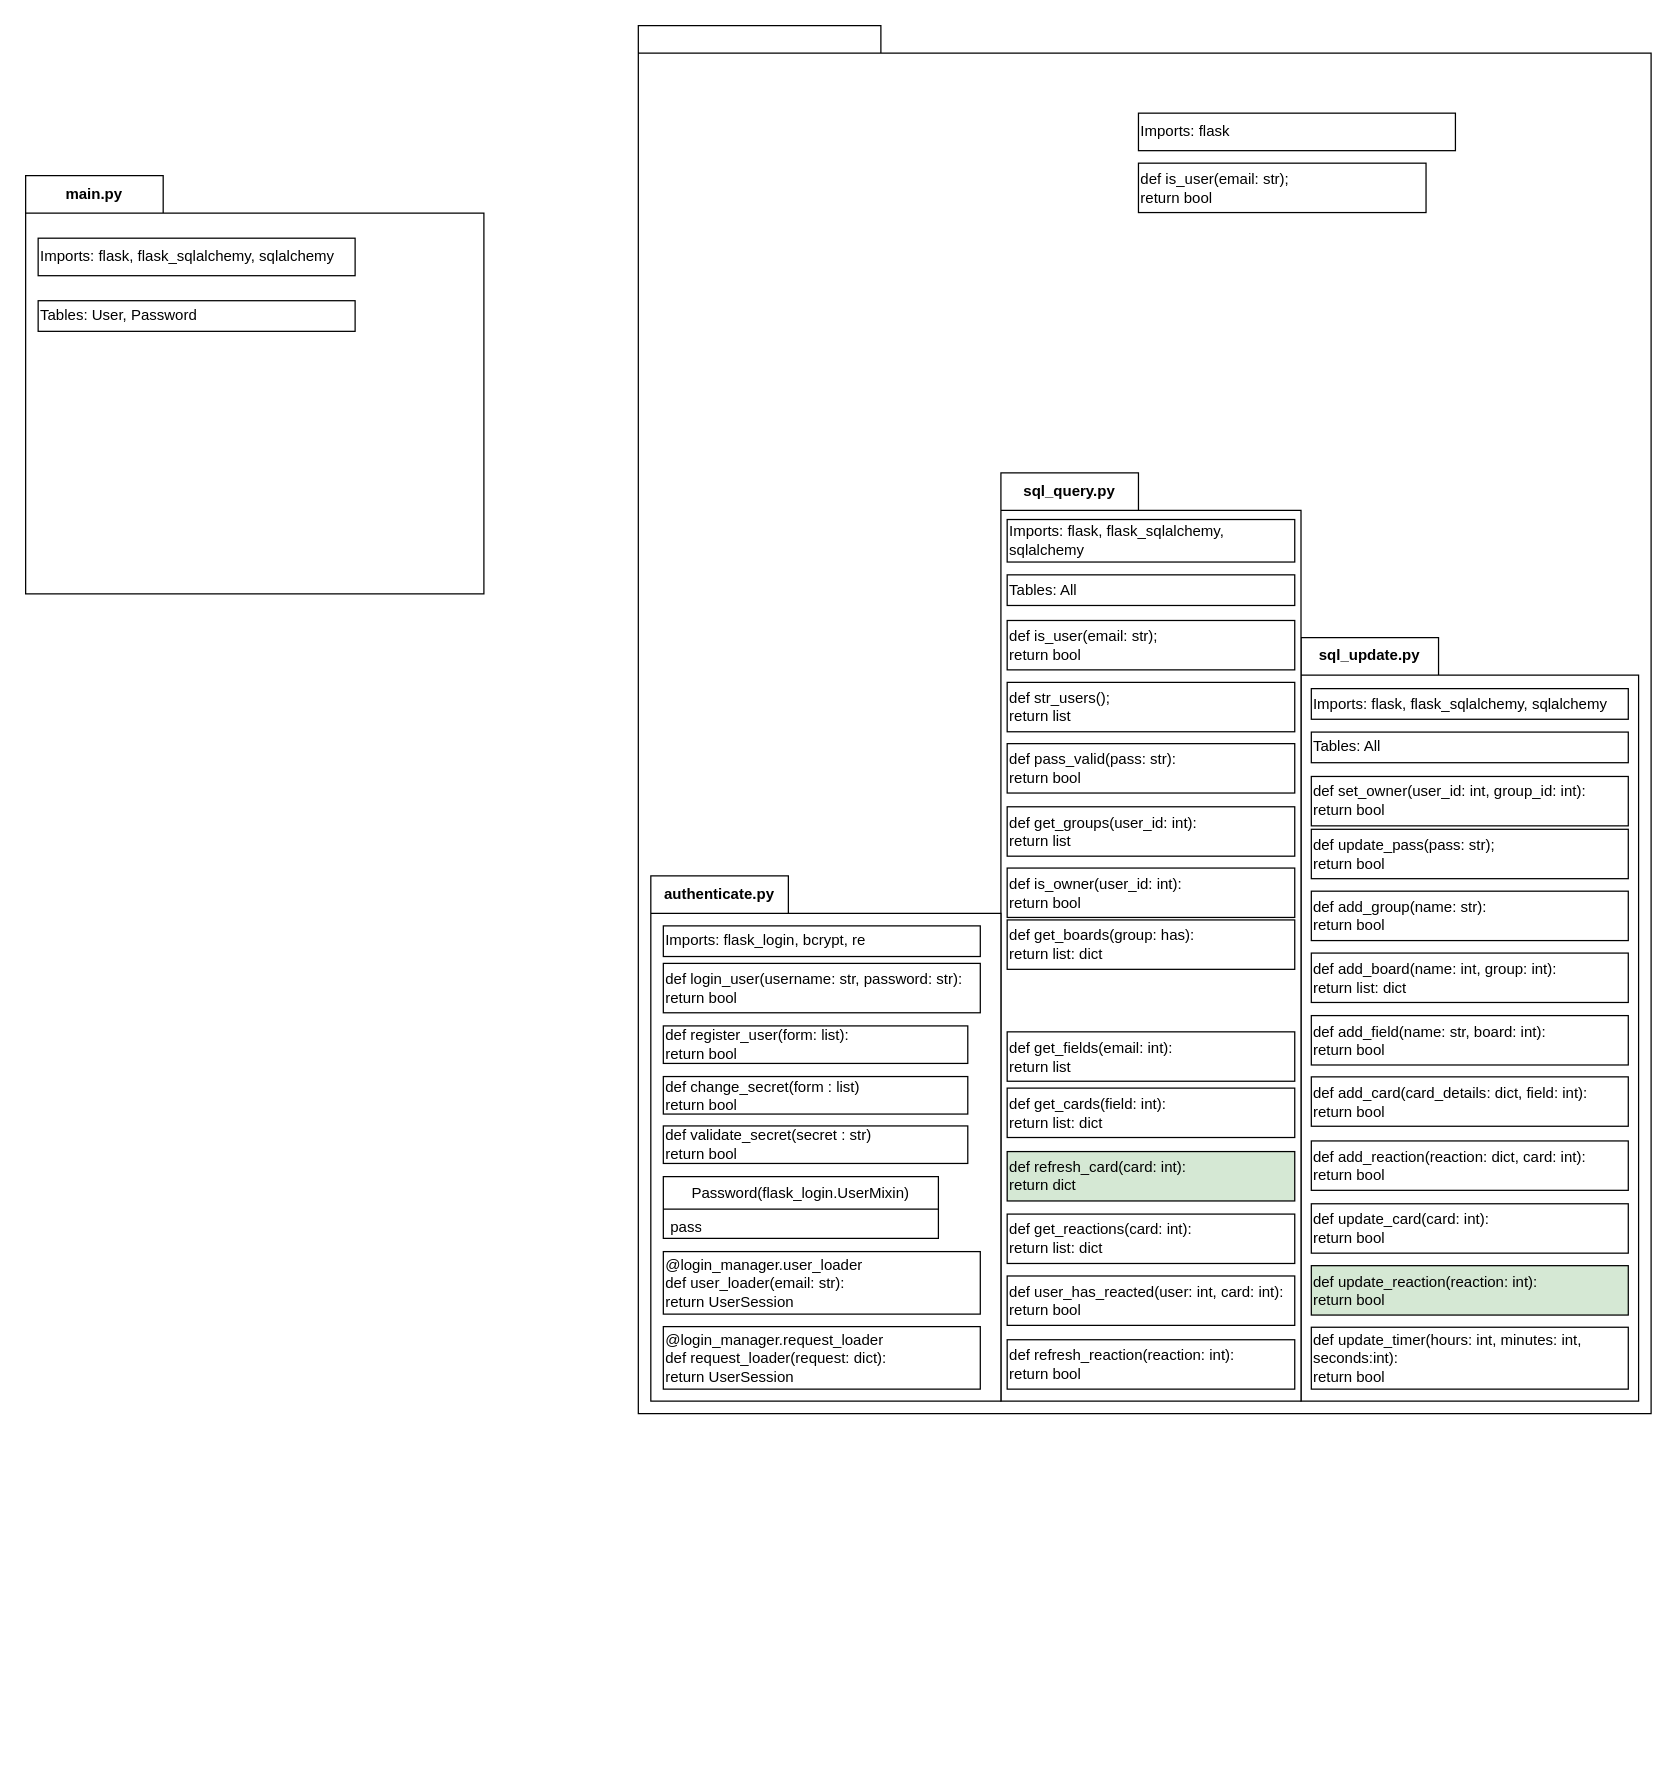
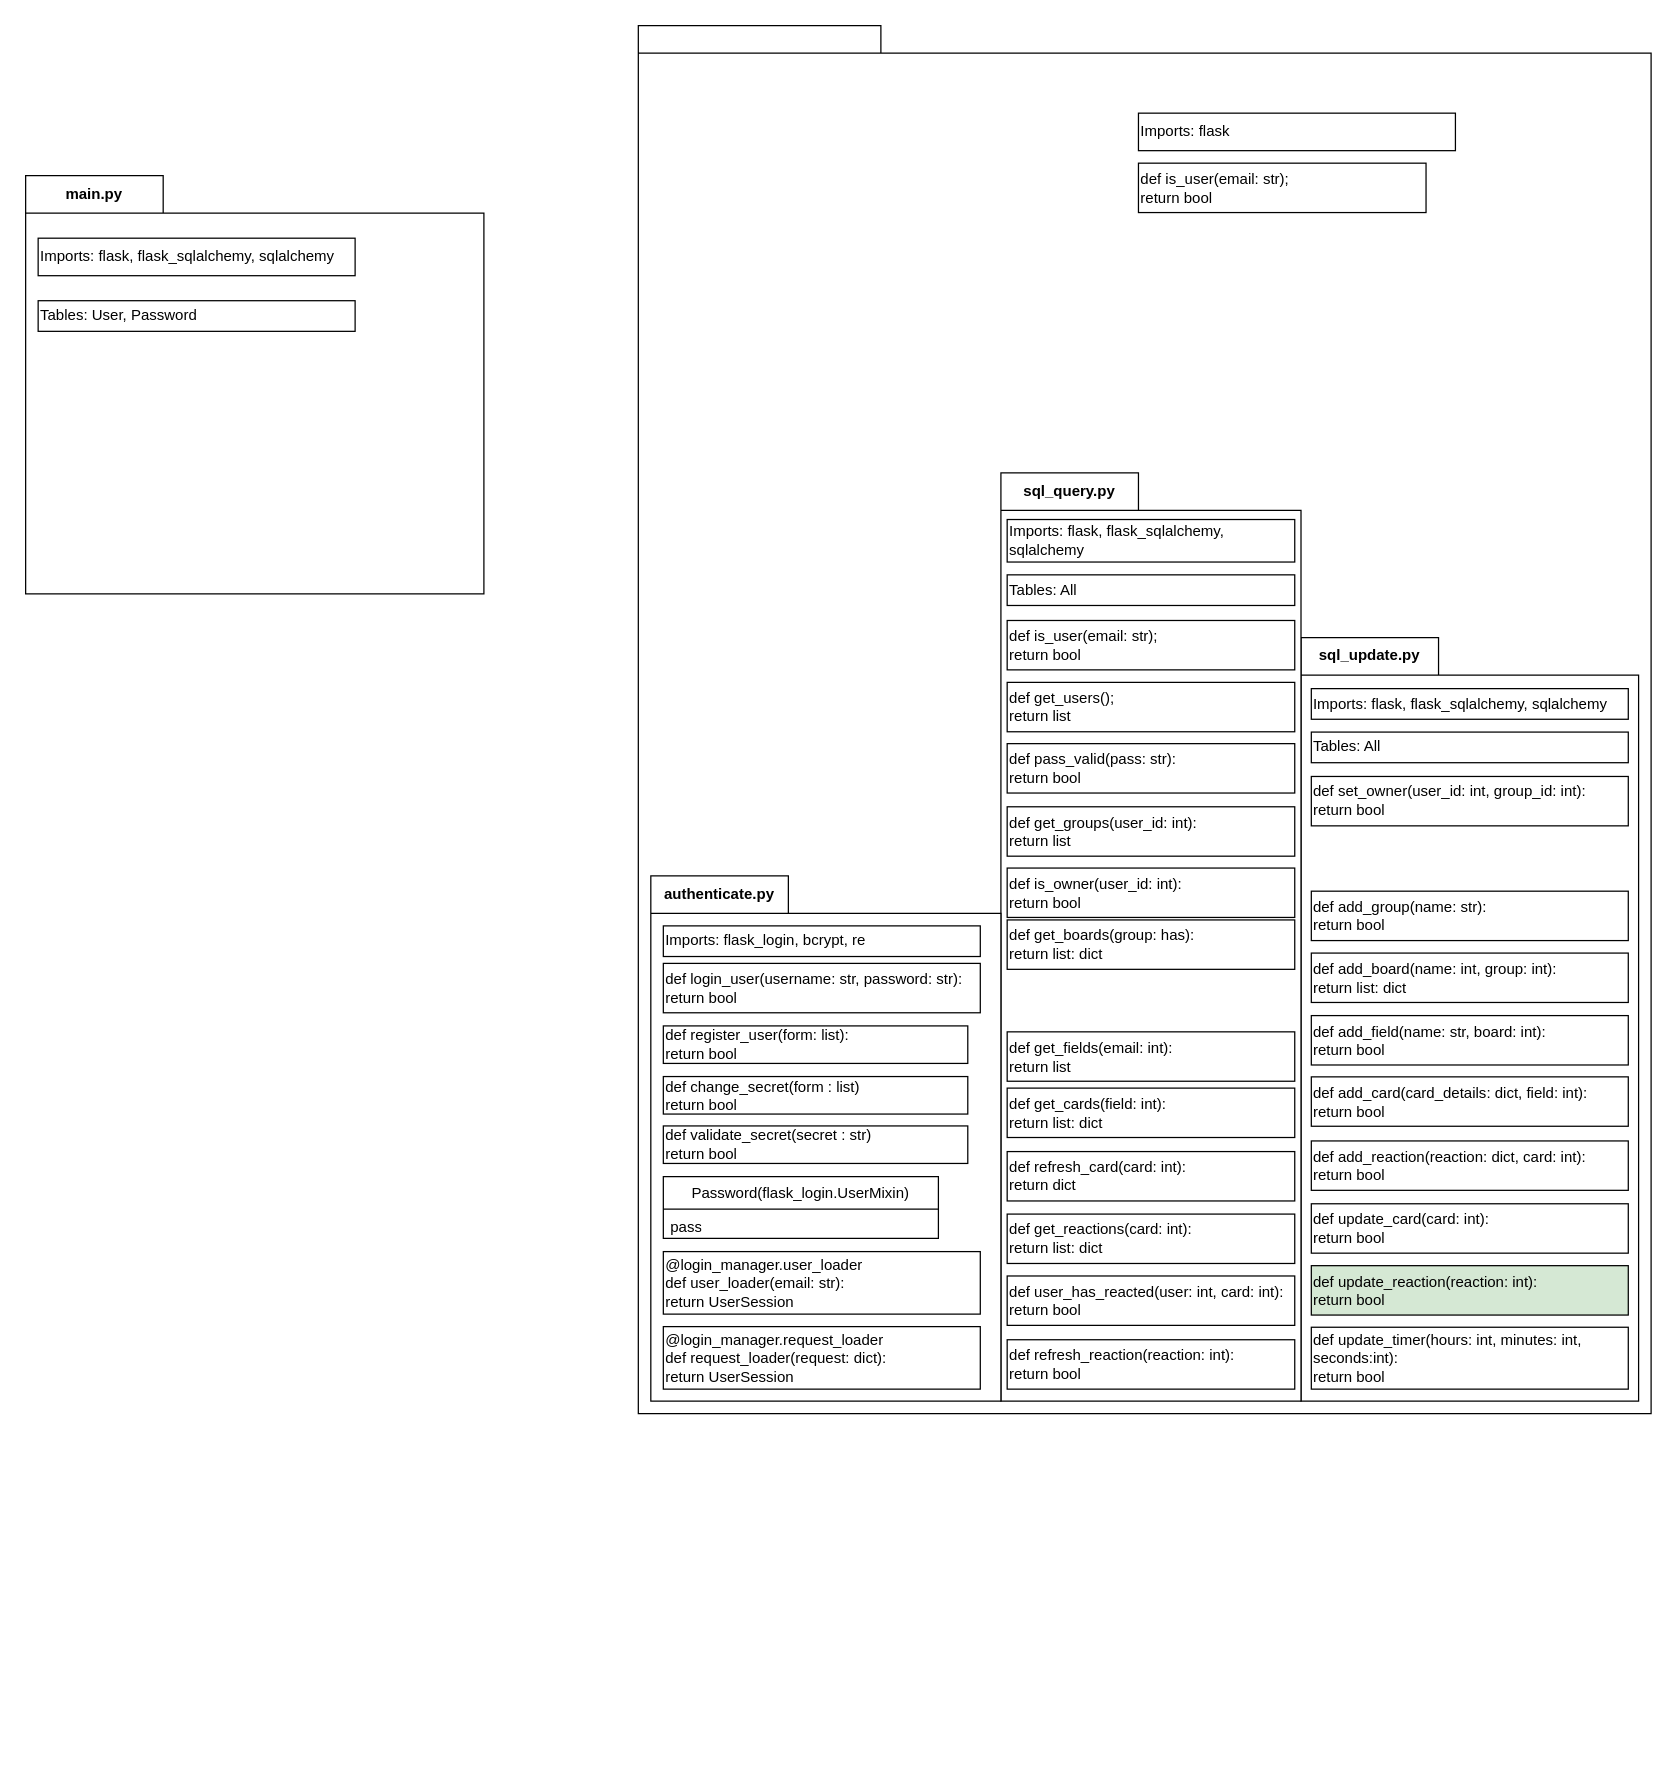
node "def str_users(); return list": label "def str_users(); return list" -> "def get_users(); return list"
node "def update_pass(pass: str); return bool": removed
node "def refresh_card(card: int): return dict": fillcolor #d5e8d4 -> #ffffff
